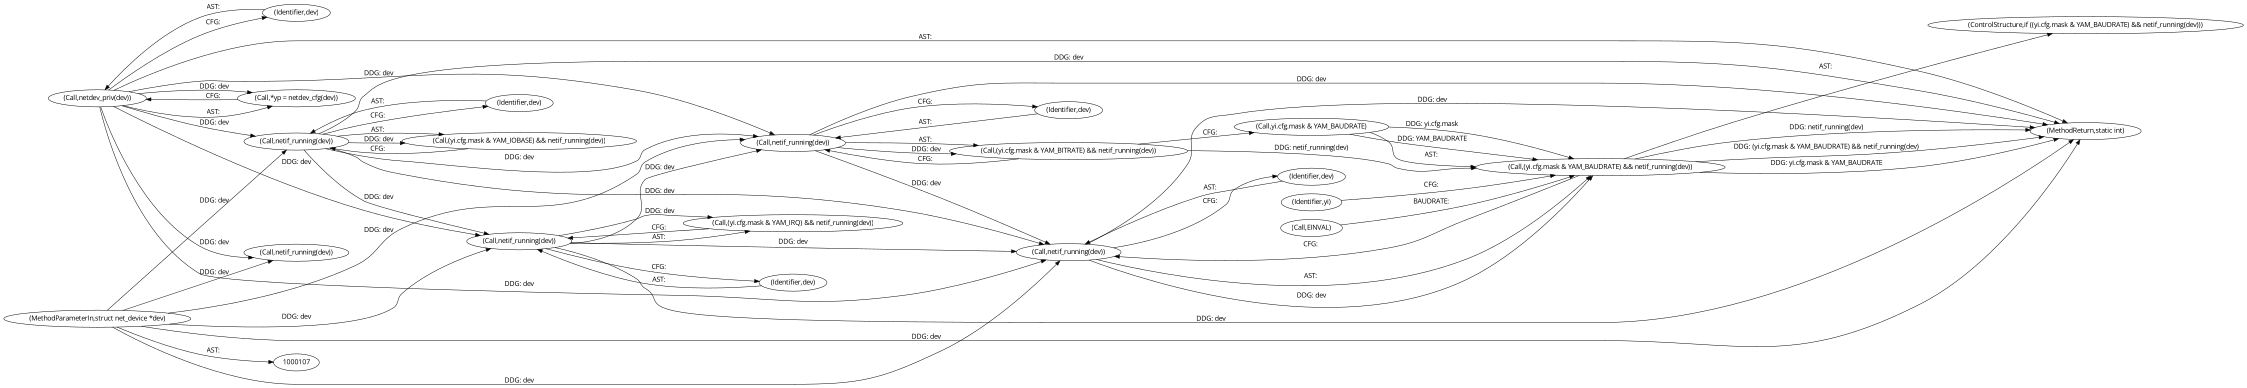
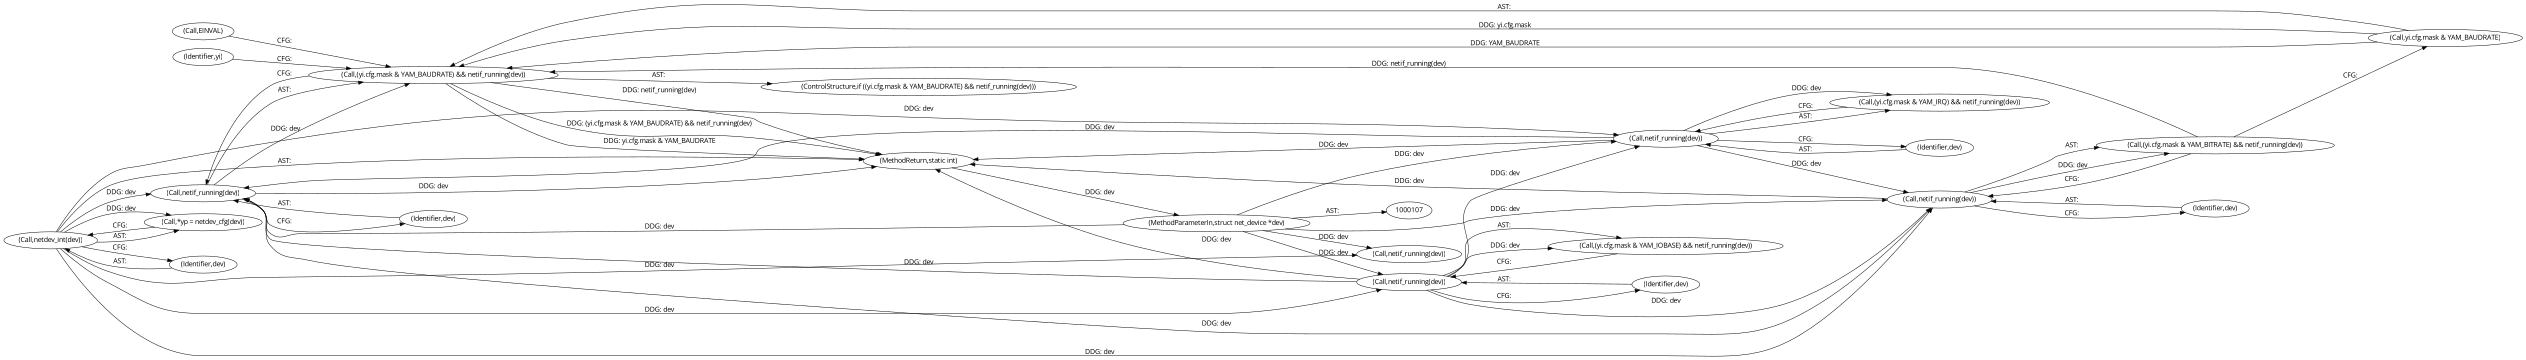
node "(Call,netdev_priv(dev))": label "(Call,netdev_priv(dev))" -> "(Call,netdev_int(dev))"
edge "(Call,EINVAL)" -> "(Call,(yi.cfg.mask & YAM_BAUDRATE) && netif_running(dev))": label "BAUDRATE: " -> "CFG: "
edge "(MethodParameterIn,struct net_device *dev)" -> "(MethodReturn,static int)": reversed
